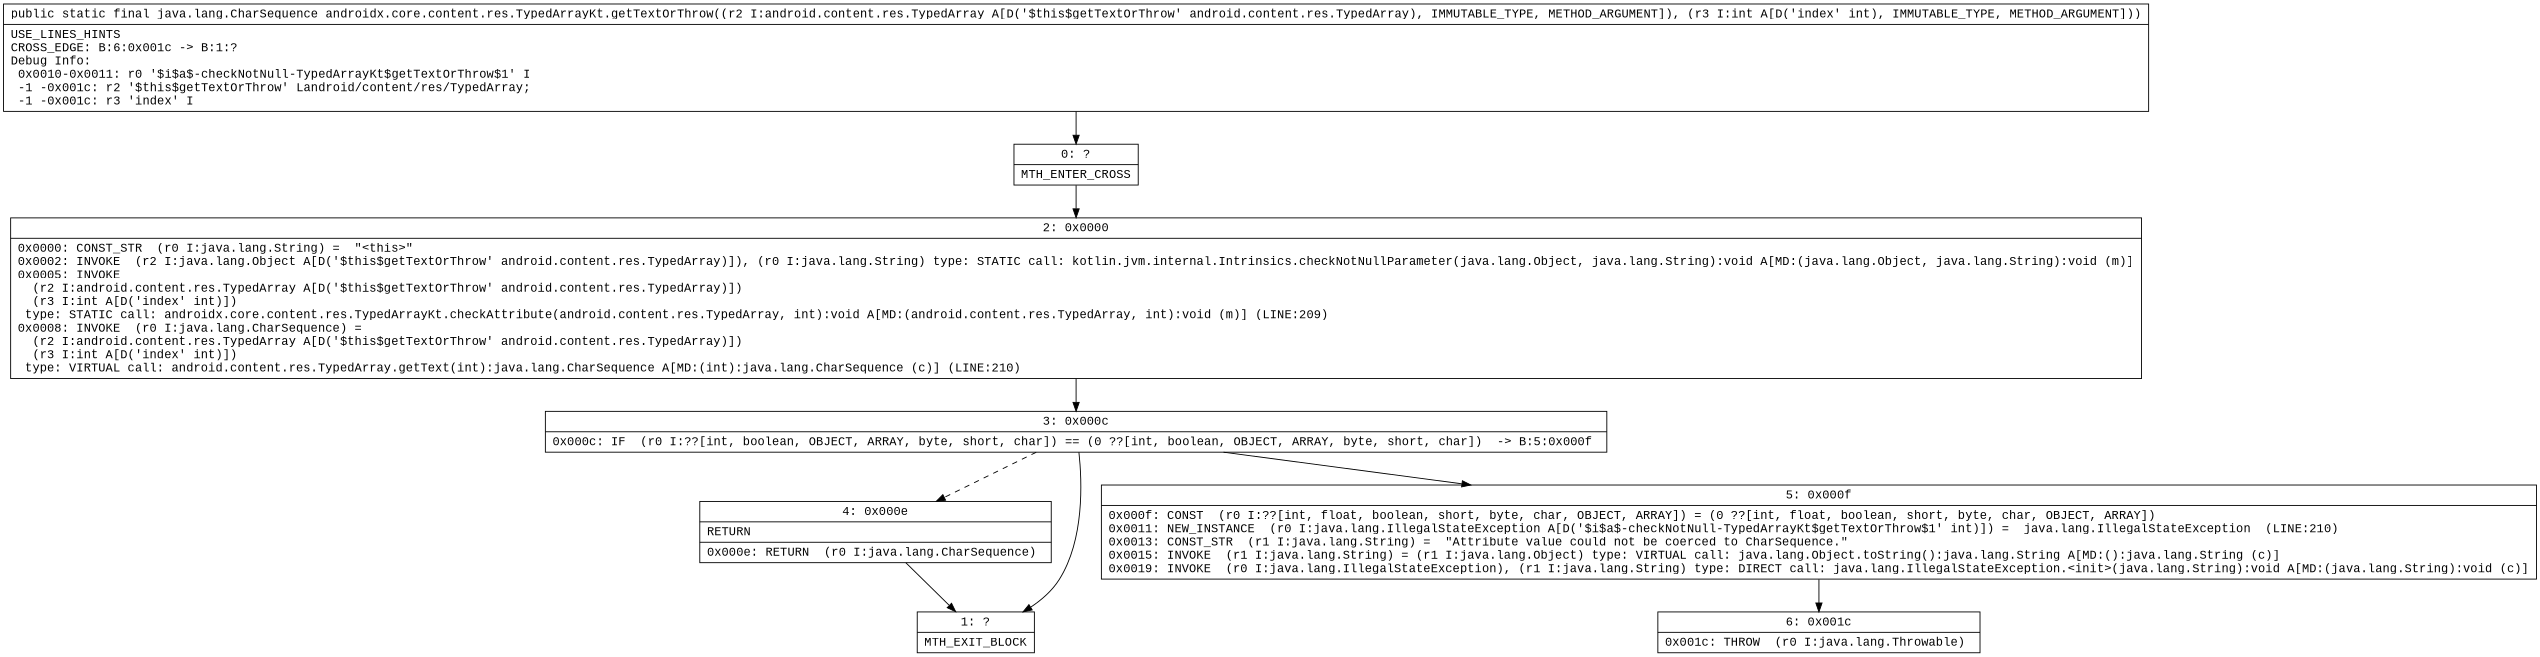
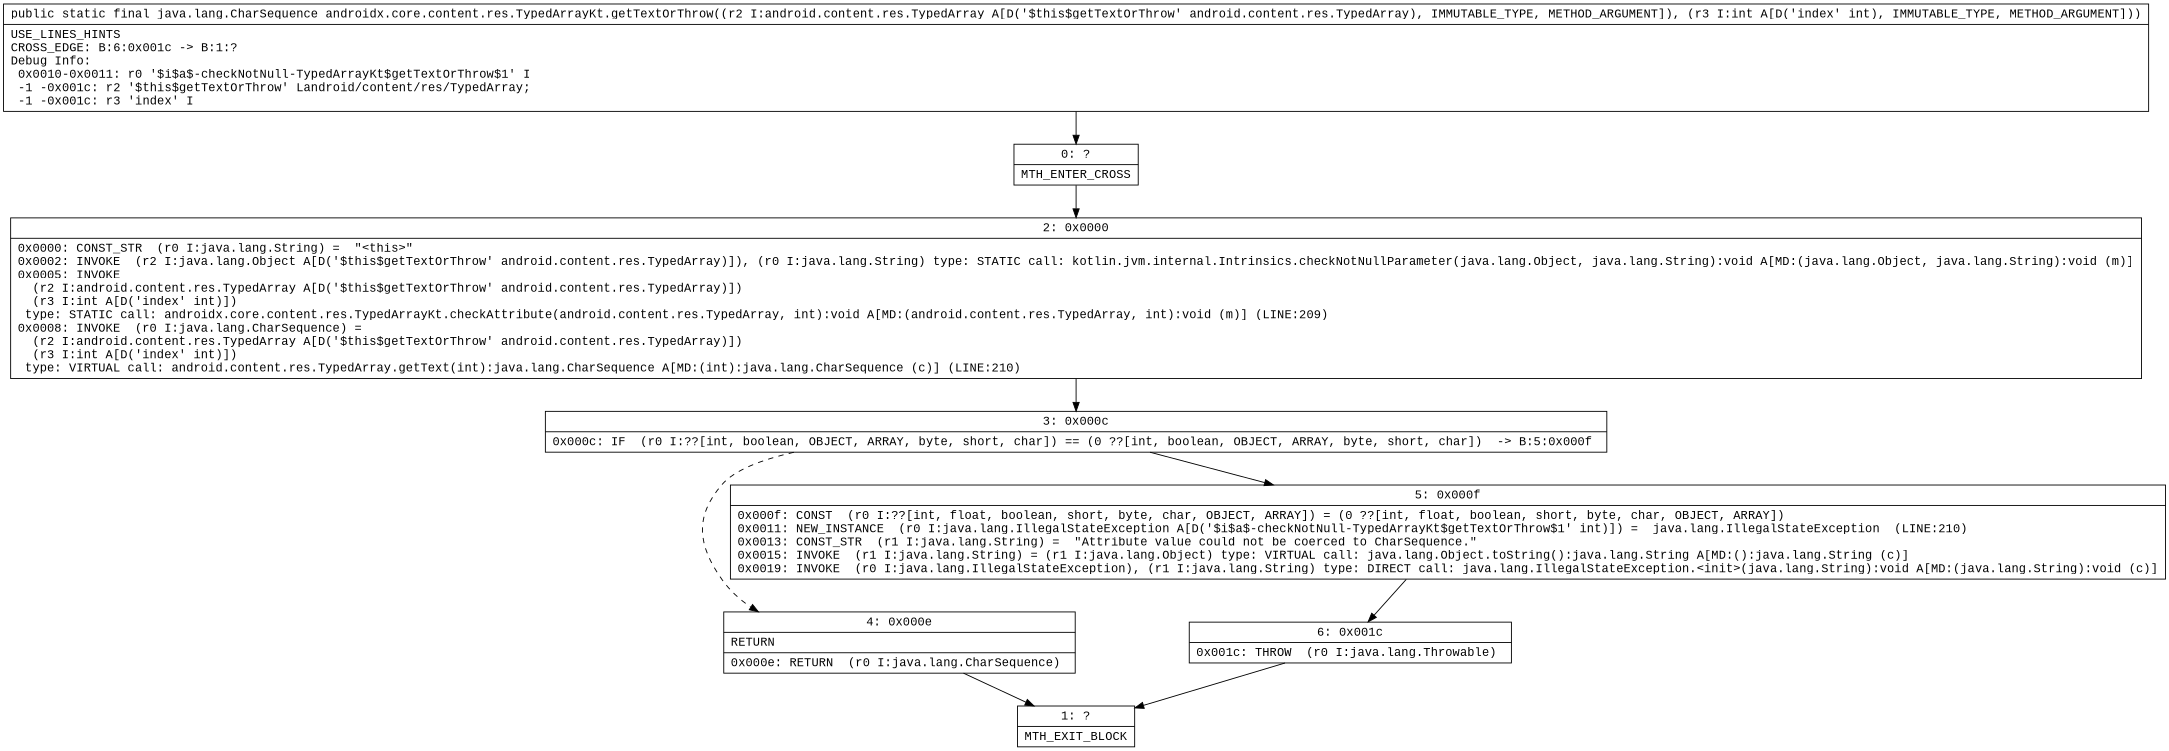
edge "3: 0x000c" -> "1: ?": now "6: 0x001c" -> "1: ?"
